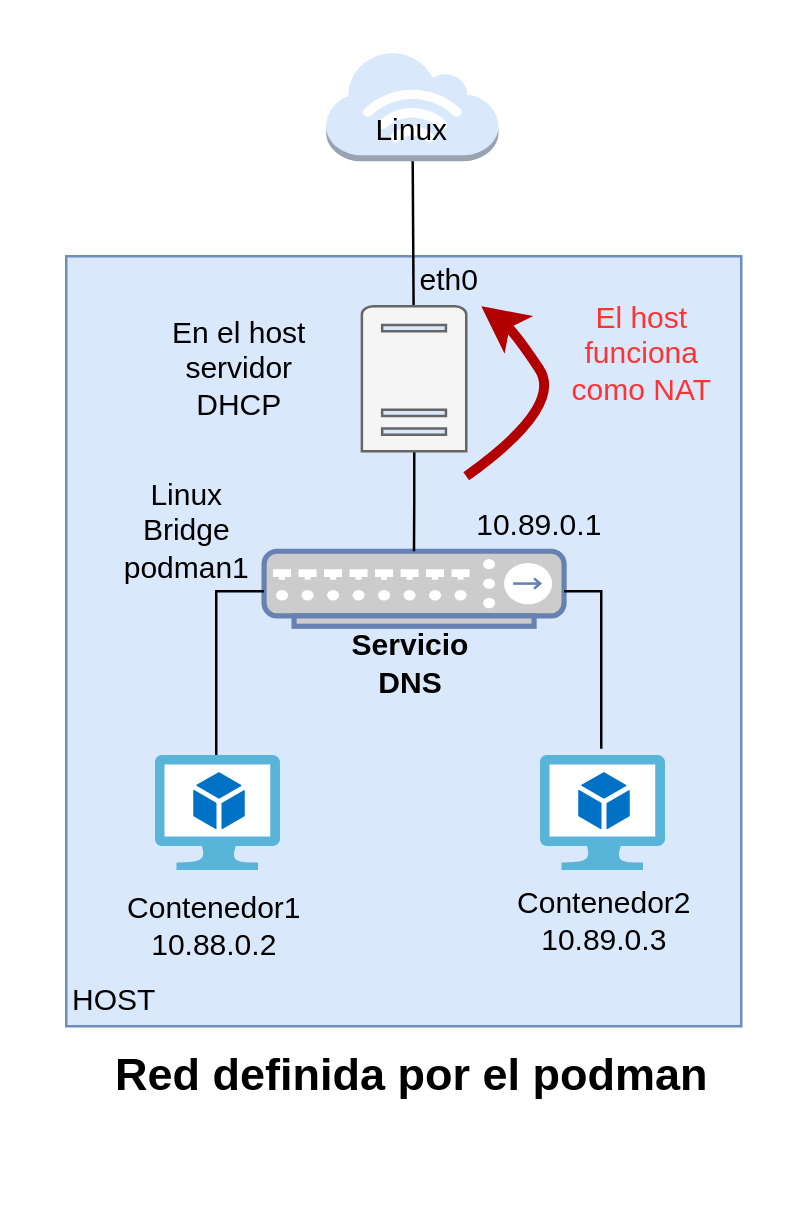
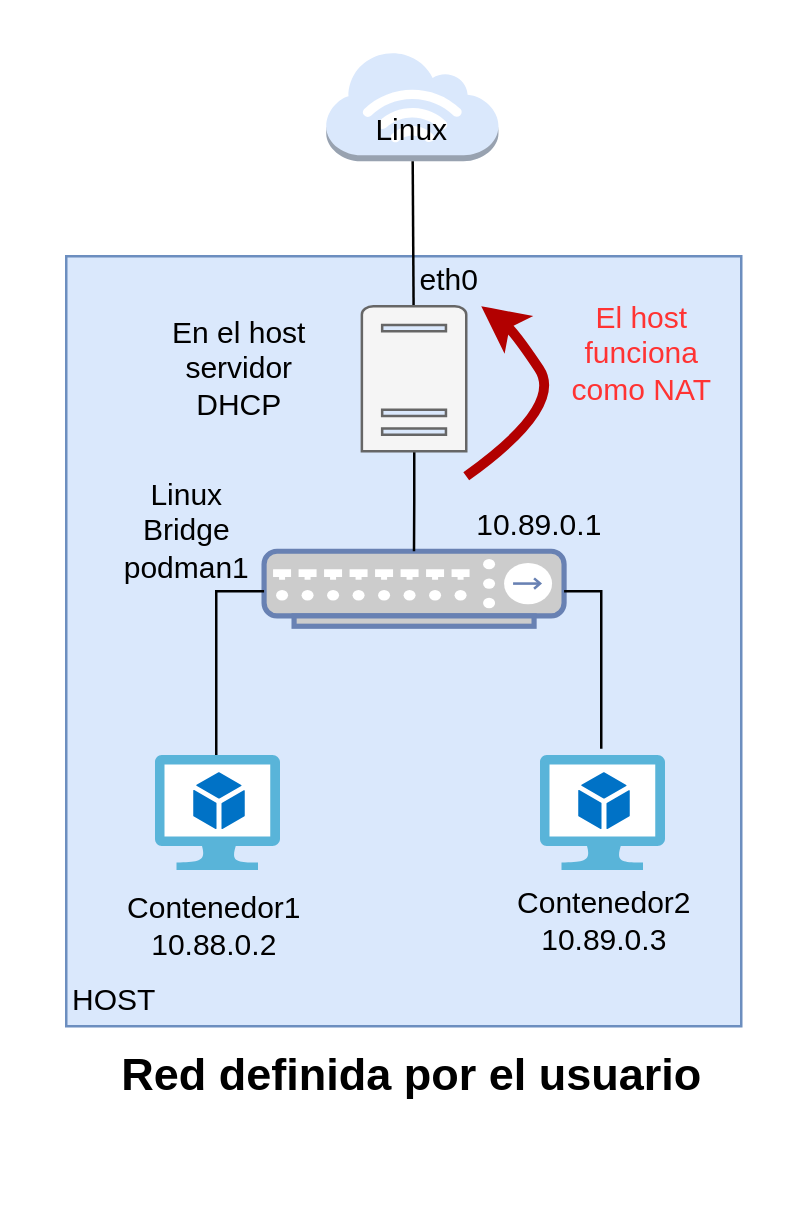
node "Servicio DNS": removed
node "Red definida por el podman": label "Red definida por el podman" -> "Red definida por el usuario"
